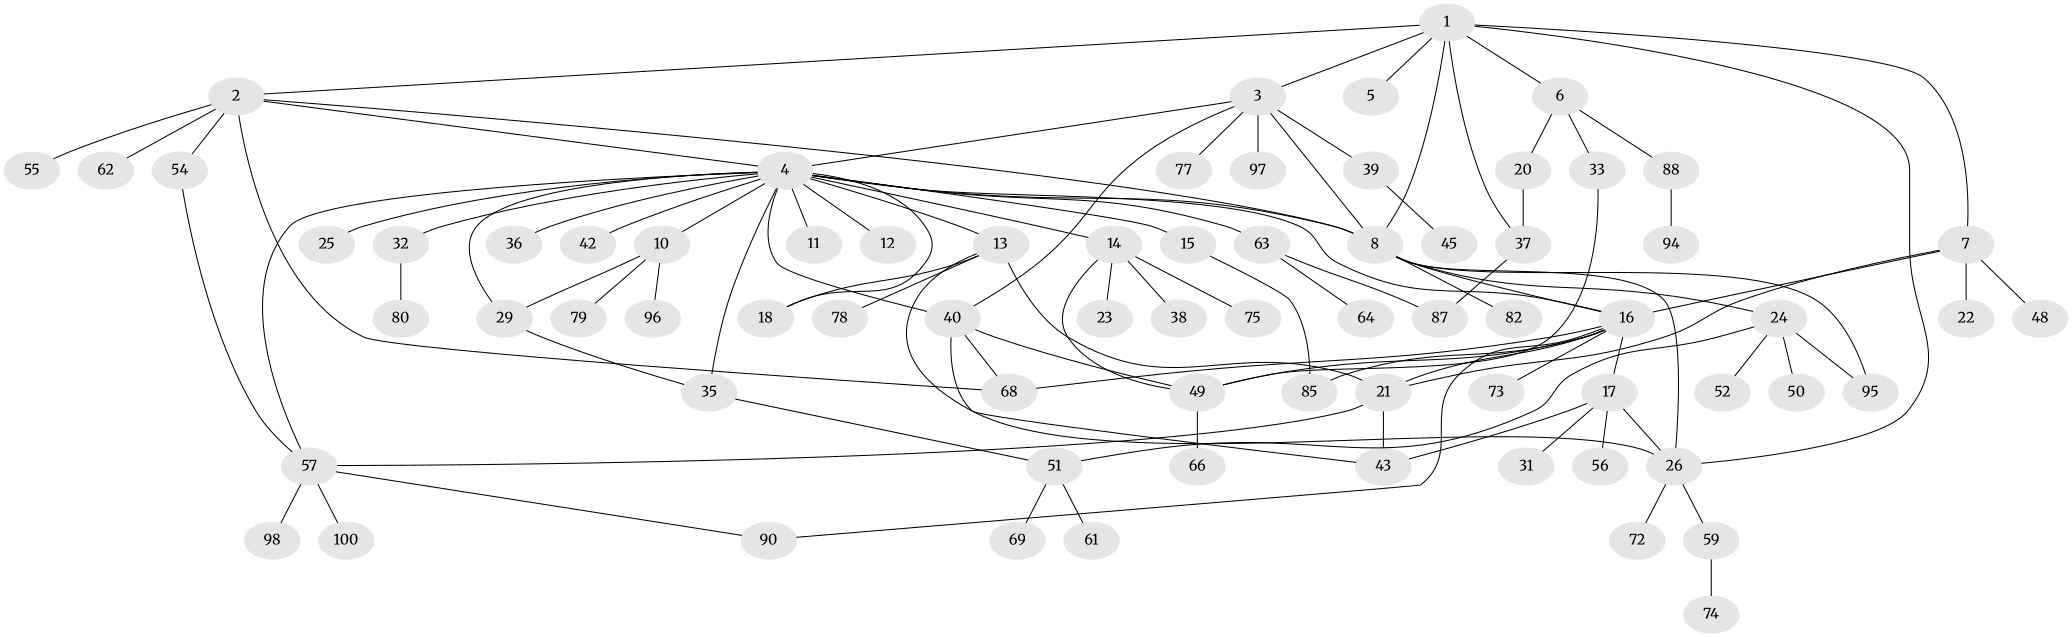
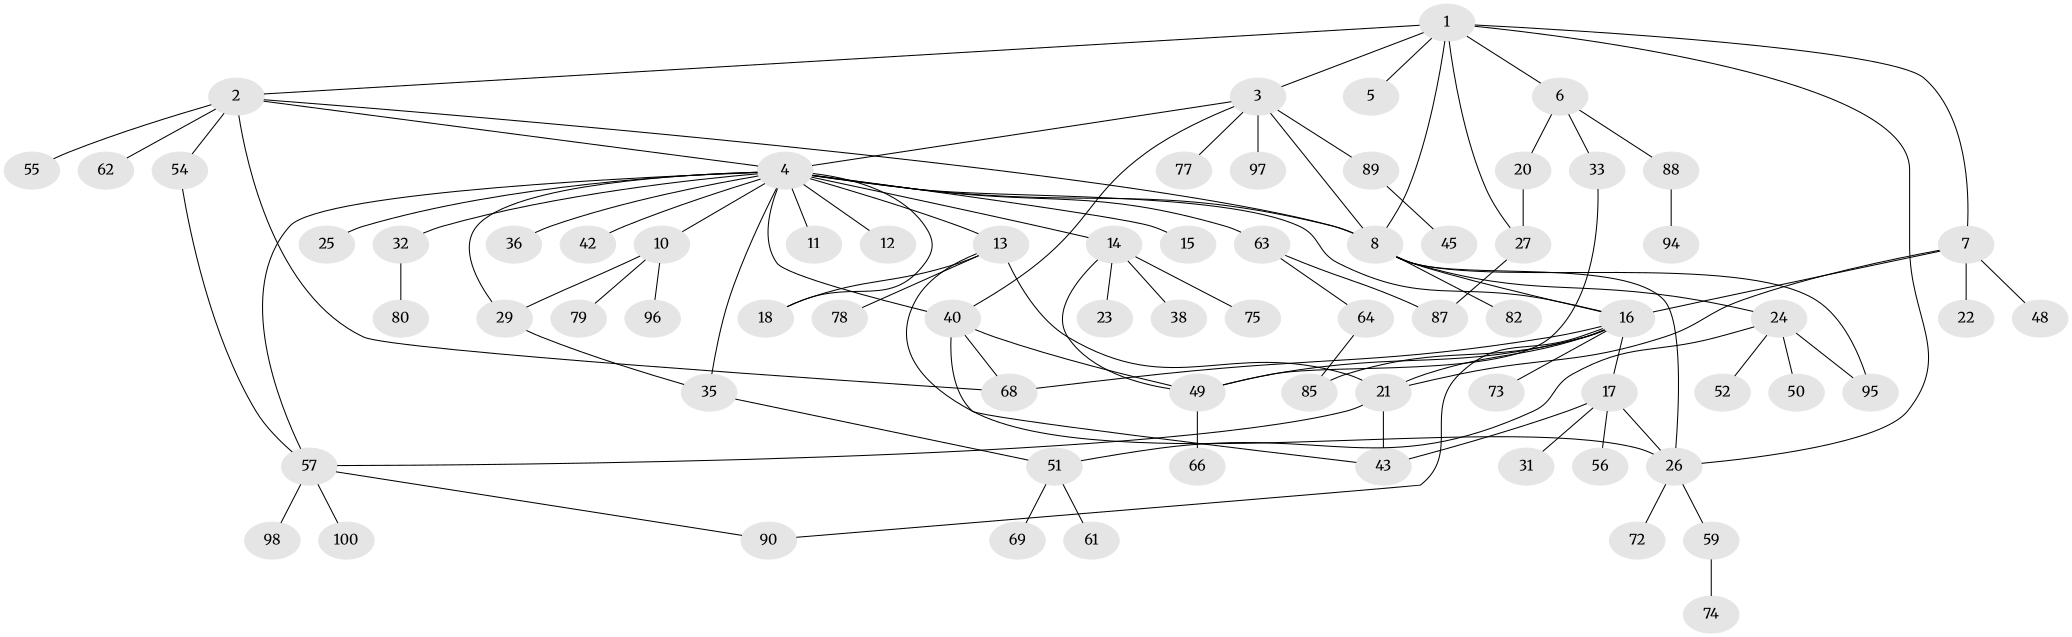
node "39": label "39" -> "89"
node "37": label "37" -> "27"
edge "15" -- "85": now "64" -- "85"
